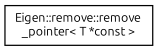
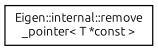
node "Eigen::remove::remove _pointer< T *const >": label "Eigen::remove::remove _pointer< T *const >" -> "Eigen::internal::remove _pointer< T *const >"
